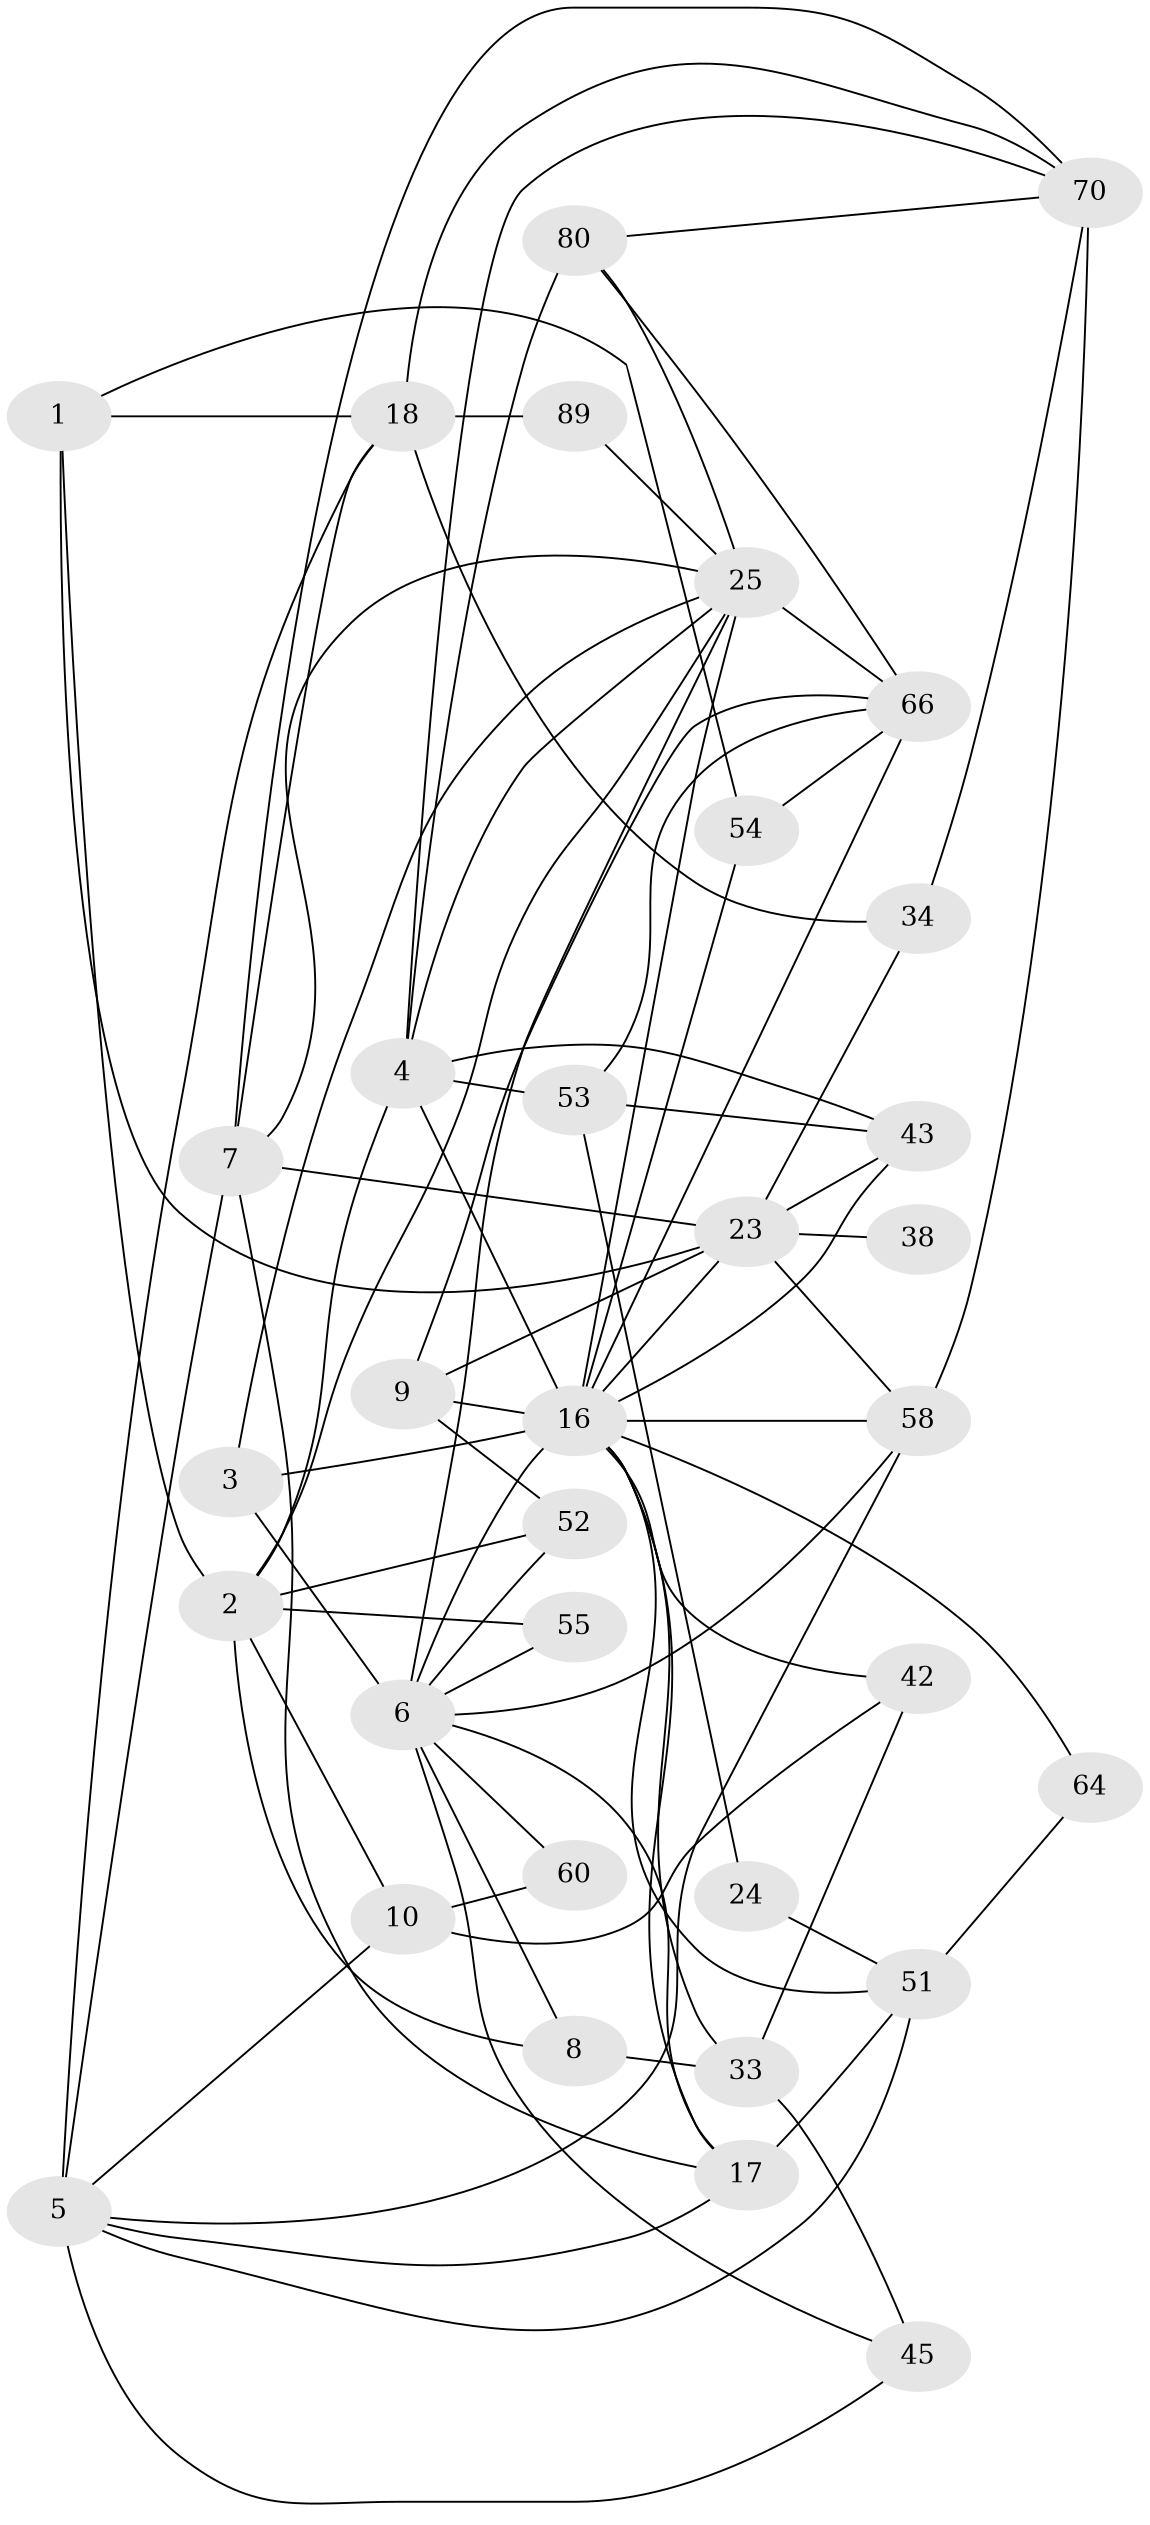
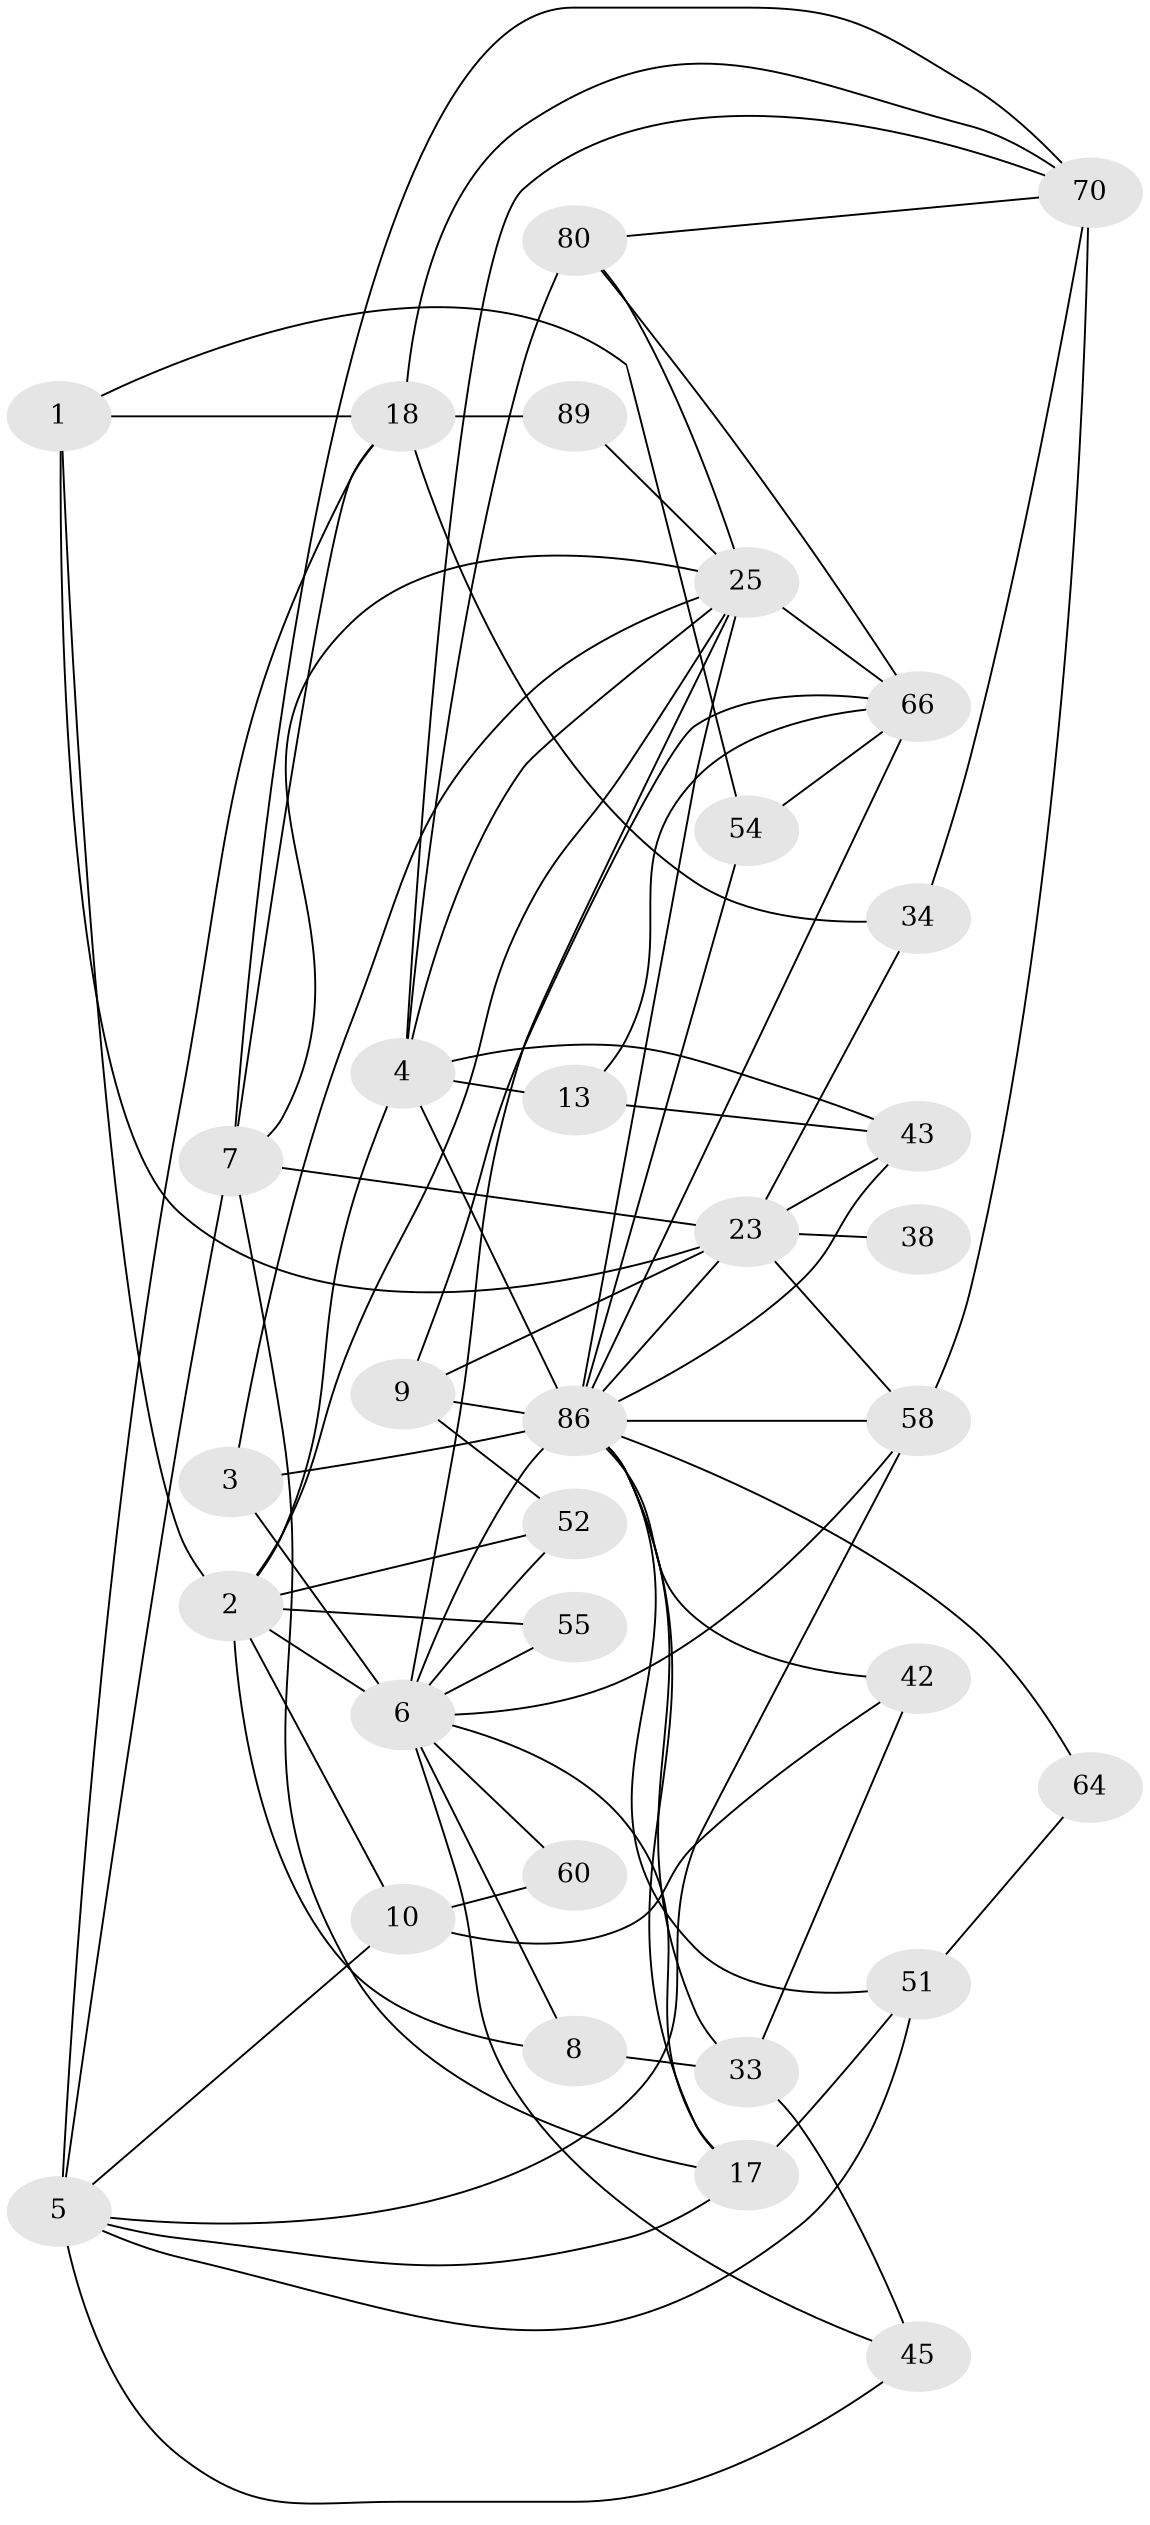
node "53": label "53" -> "13"
node "16": label "16" -> "86"
edge "2" -- "6": added
node "24": removed
